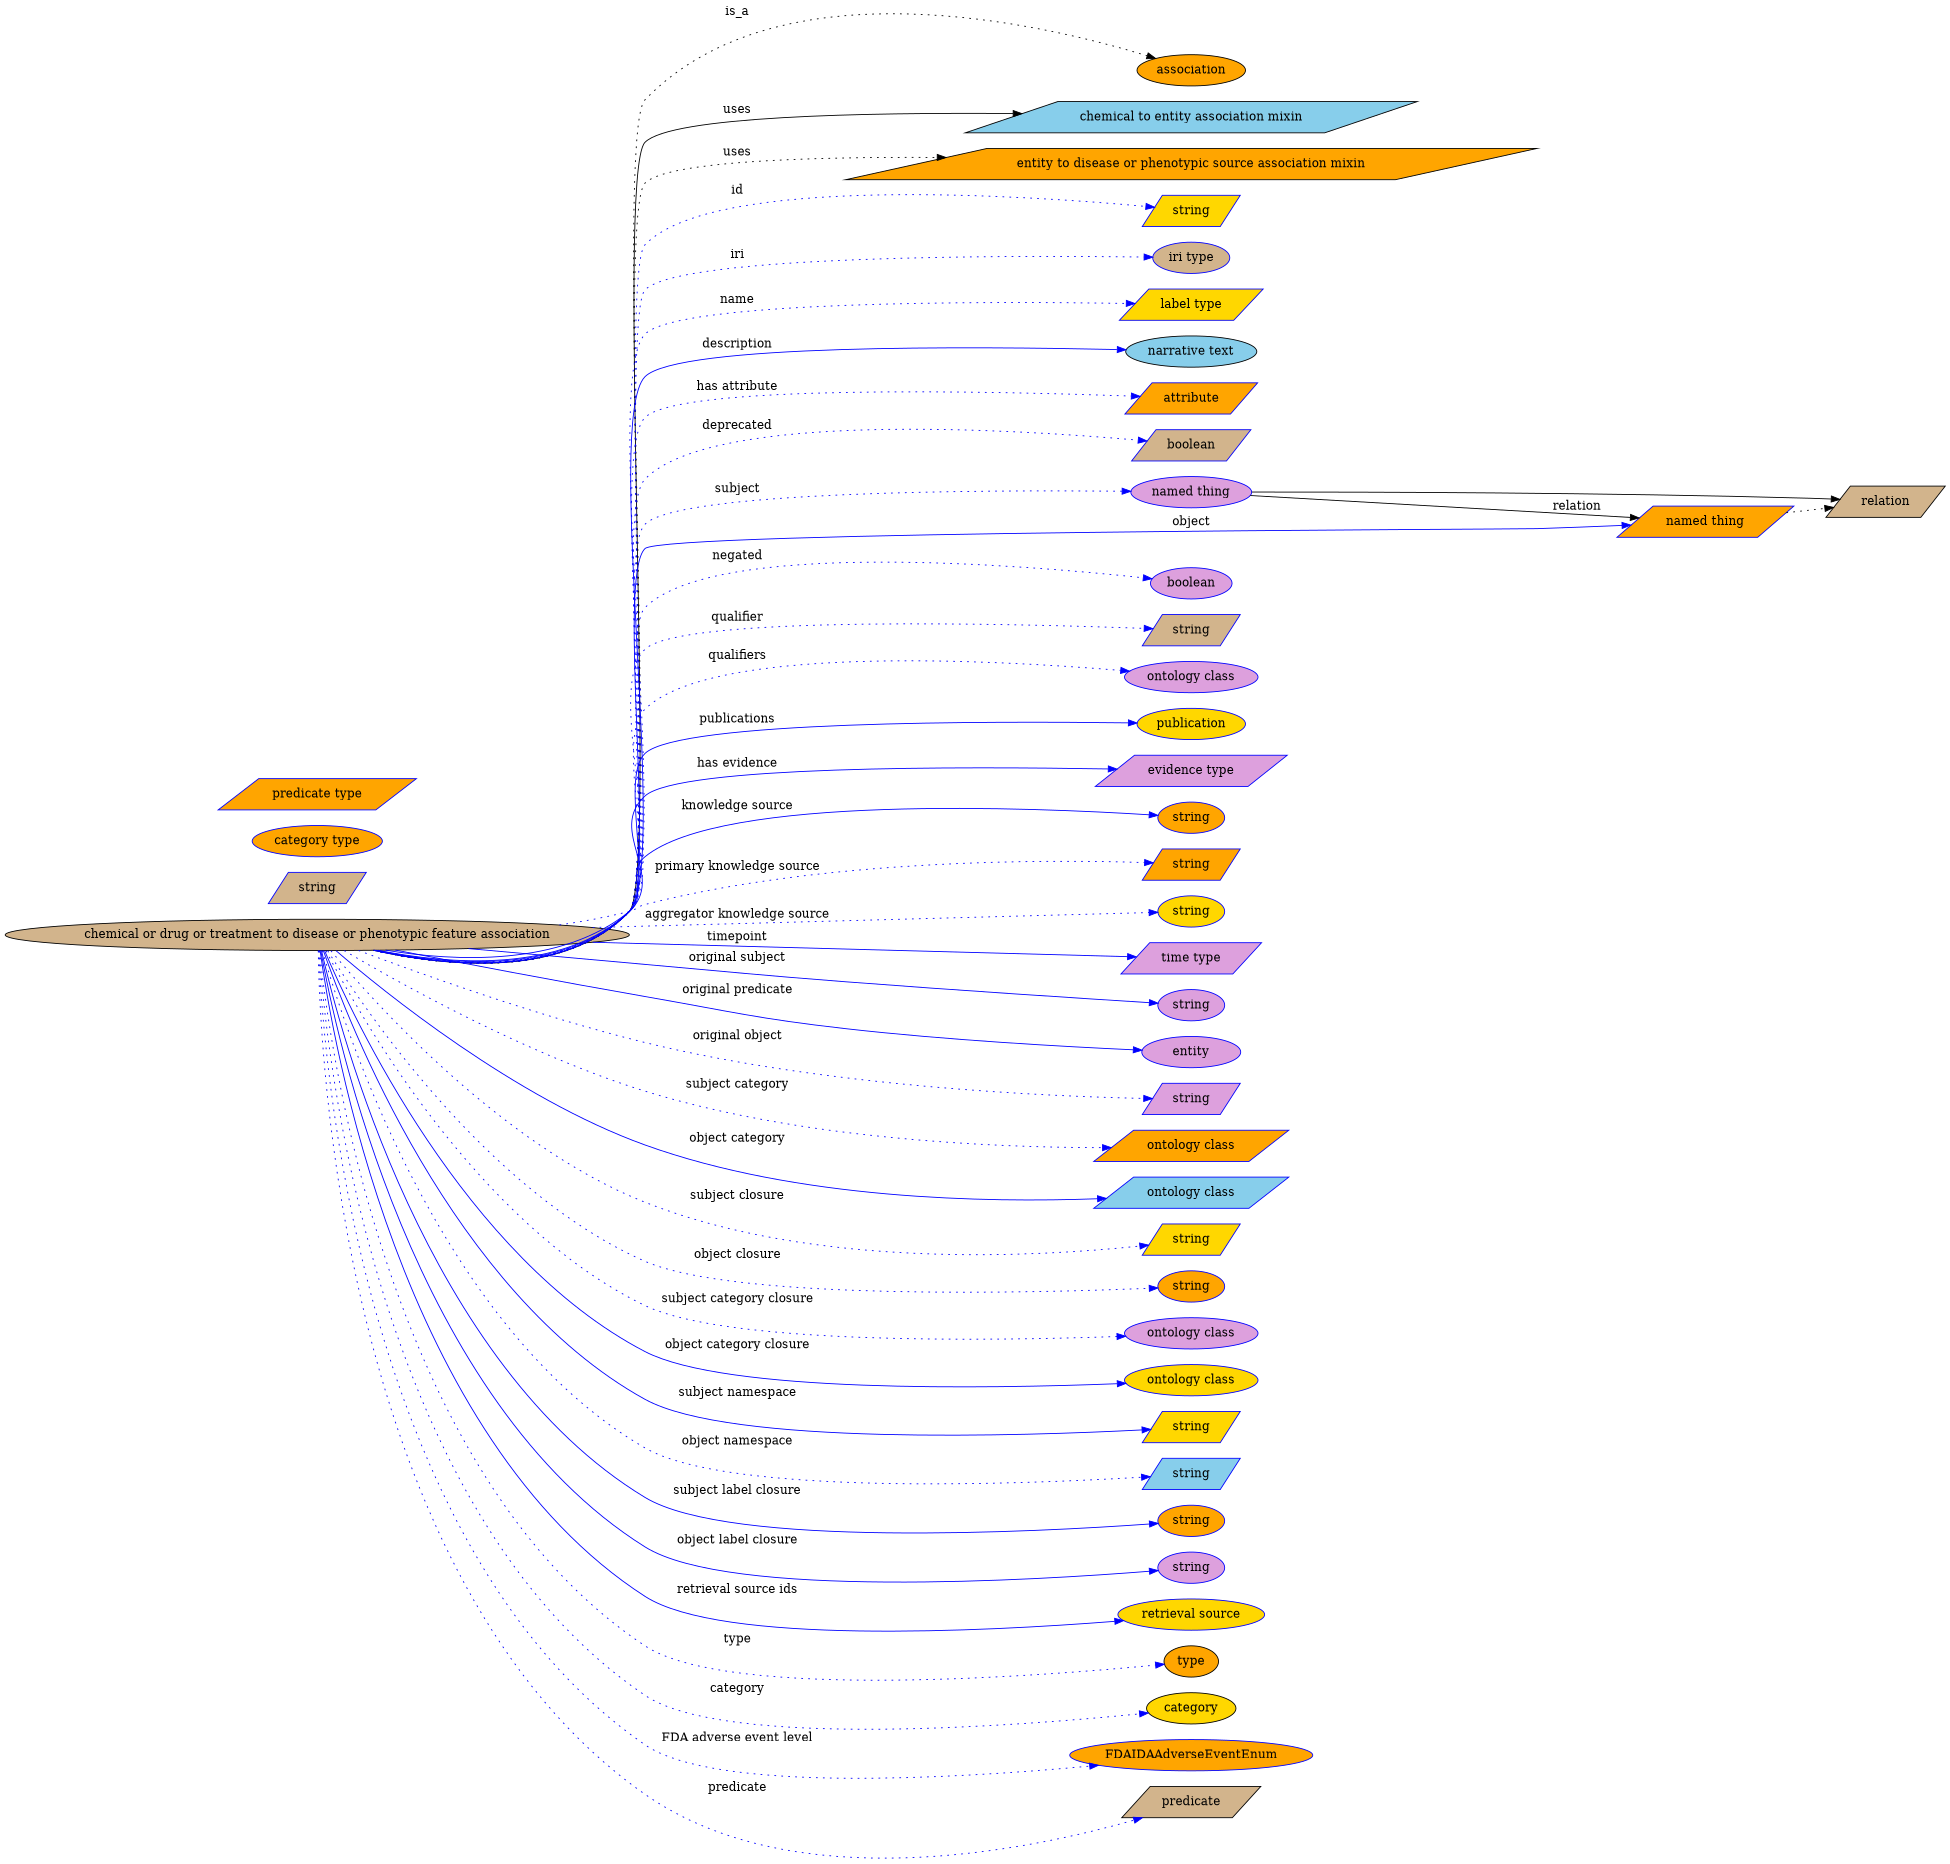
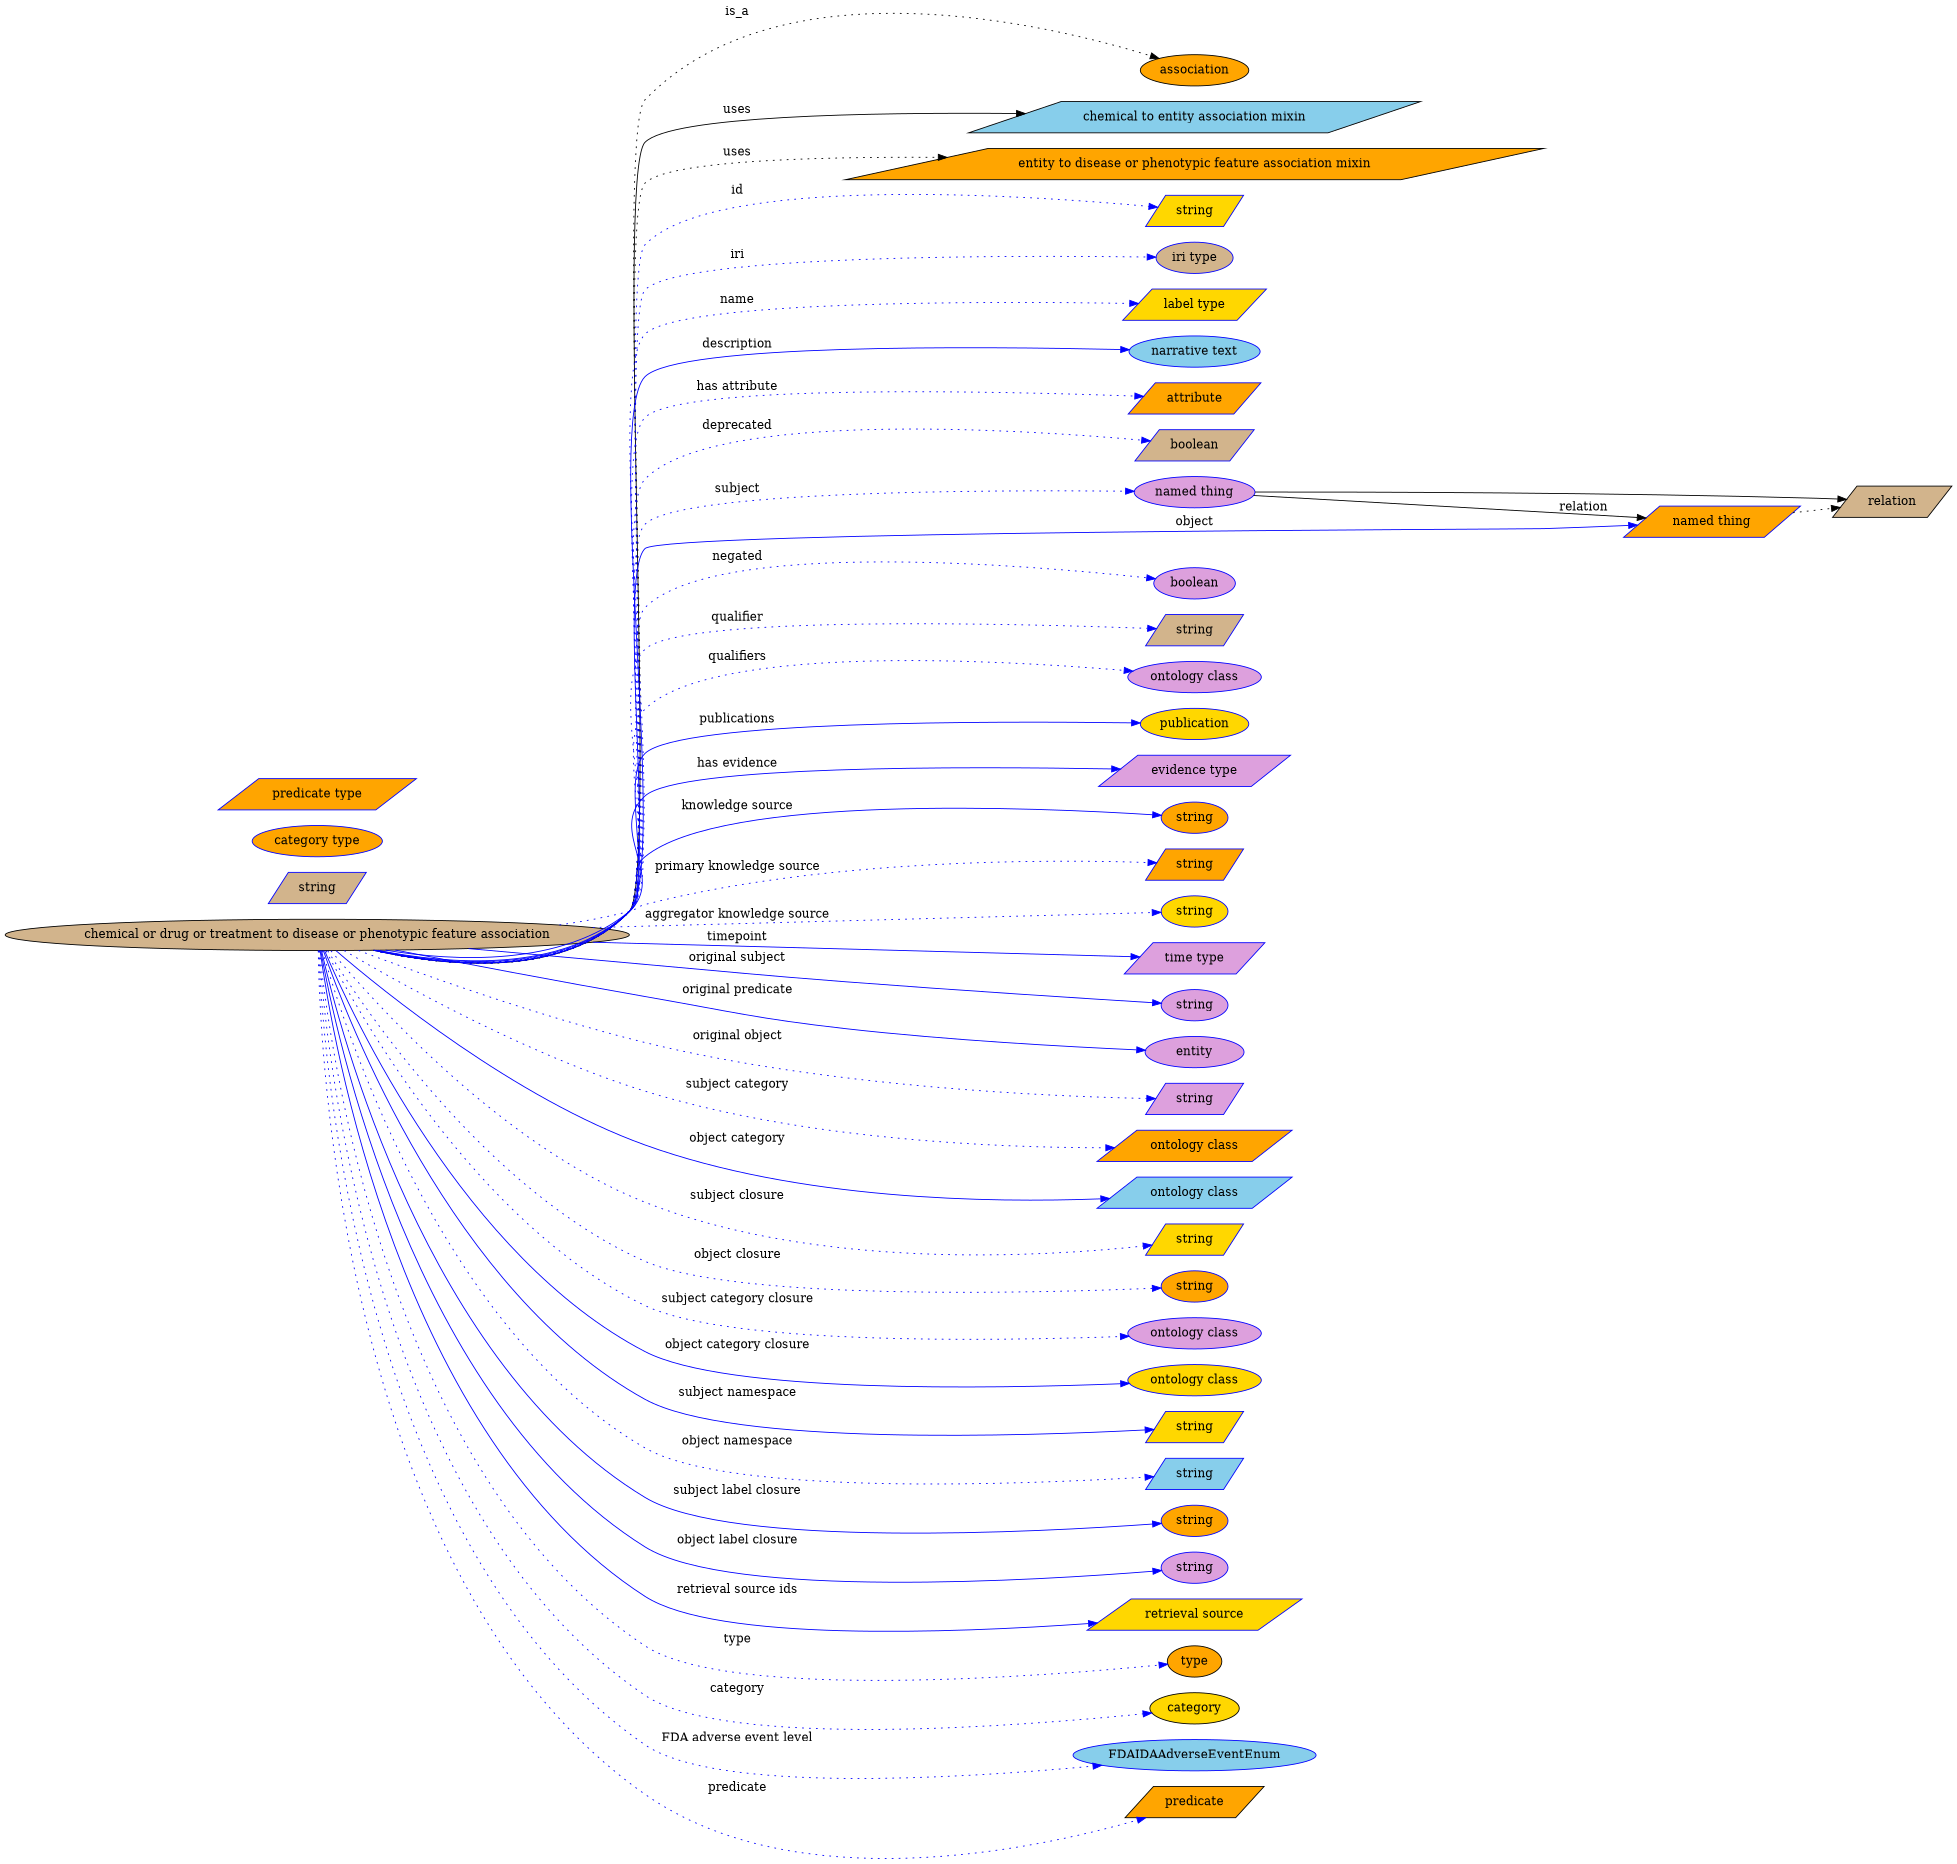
node "entity to disease or phenotypic source association mixin": label "entity to disease or phenotypic source association mixin" -> "entity to disease or phenotypic feature association mixin"
node "narrative text": color black -> blue
node "retrieval source": shape ellipse -> parallelogram
node "FDAIDAAdverseEventEnum": fillcolor orange -> skyblue
node "predicate": fillcolor tan -> orange
